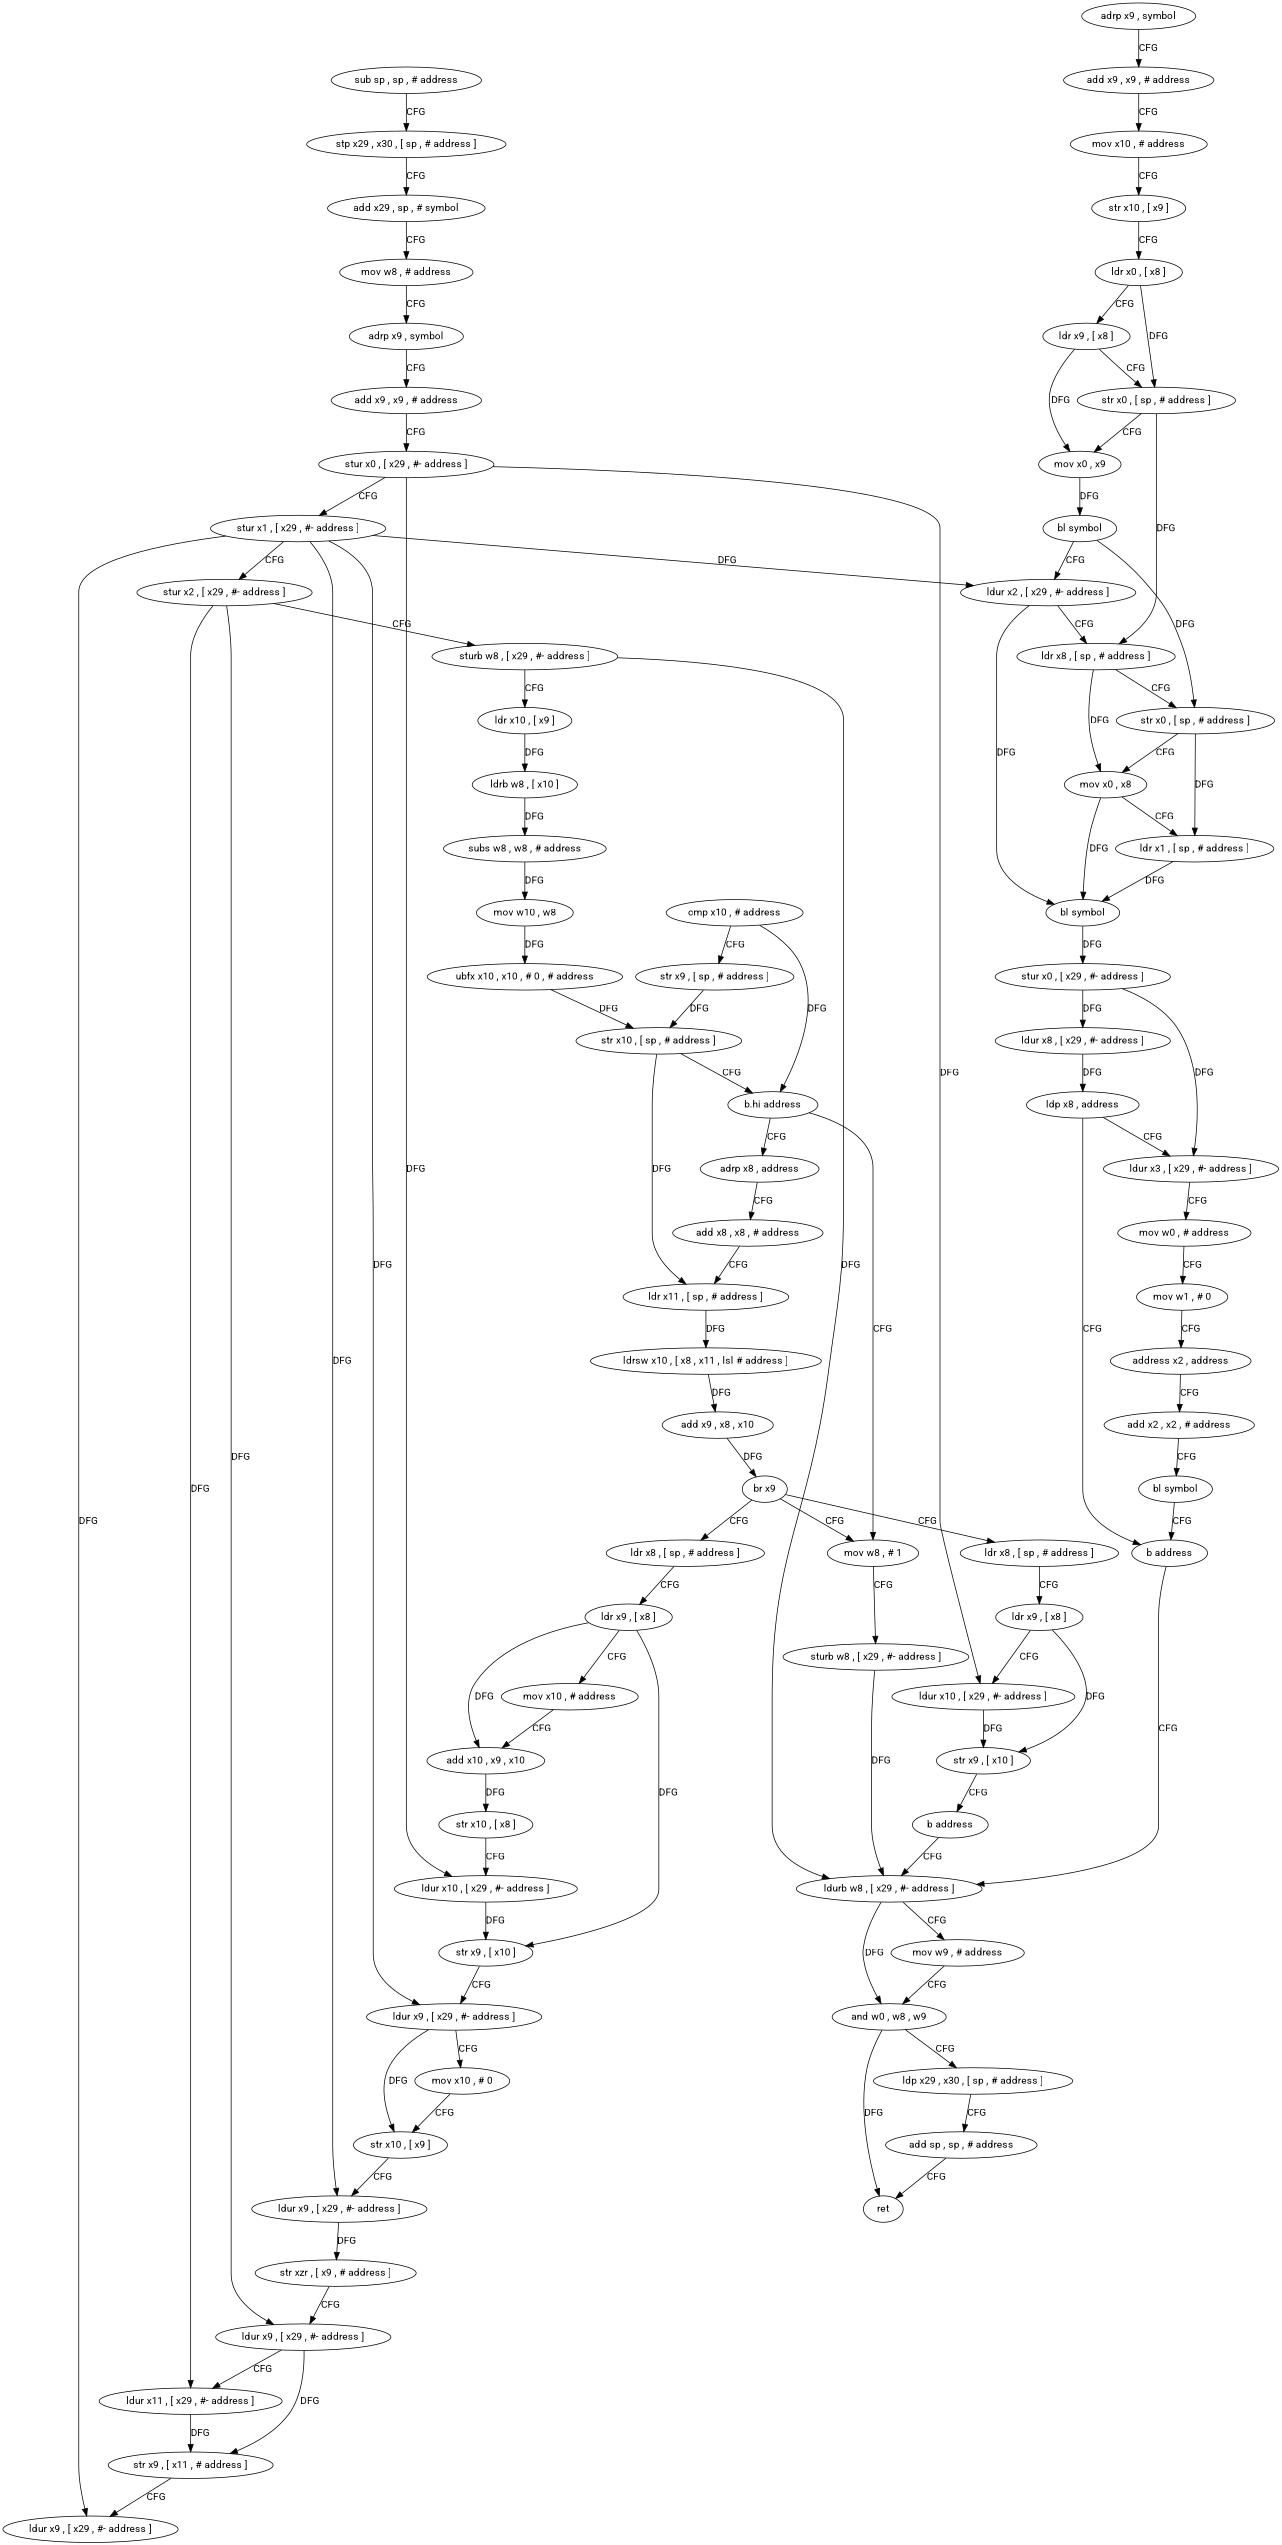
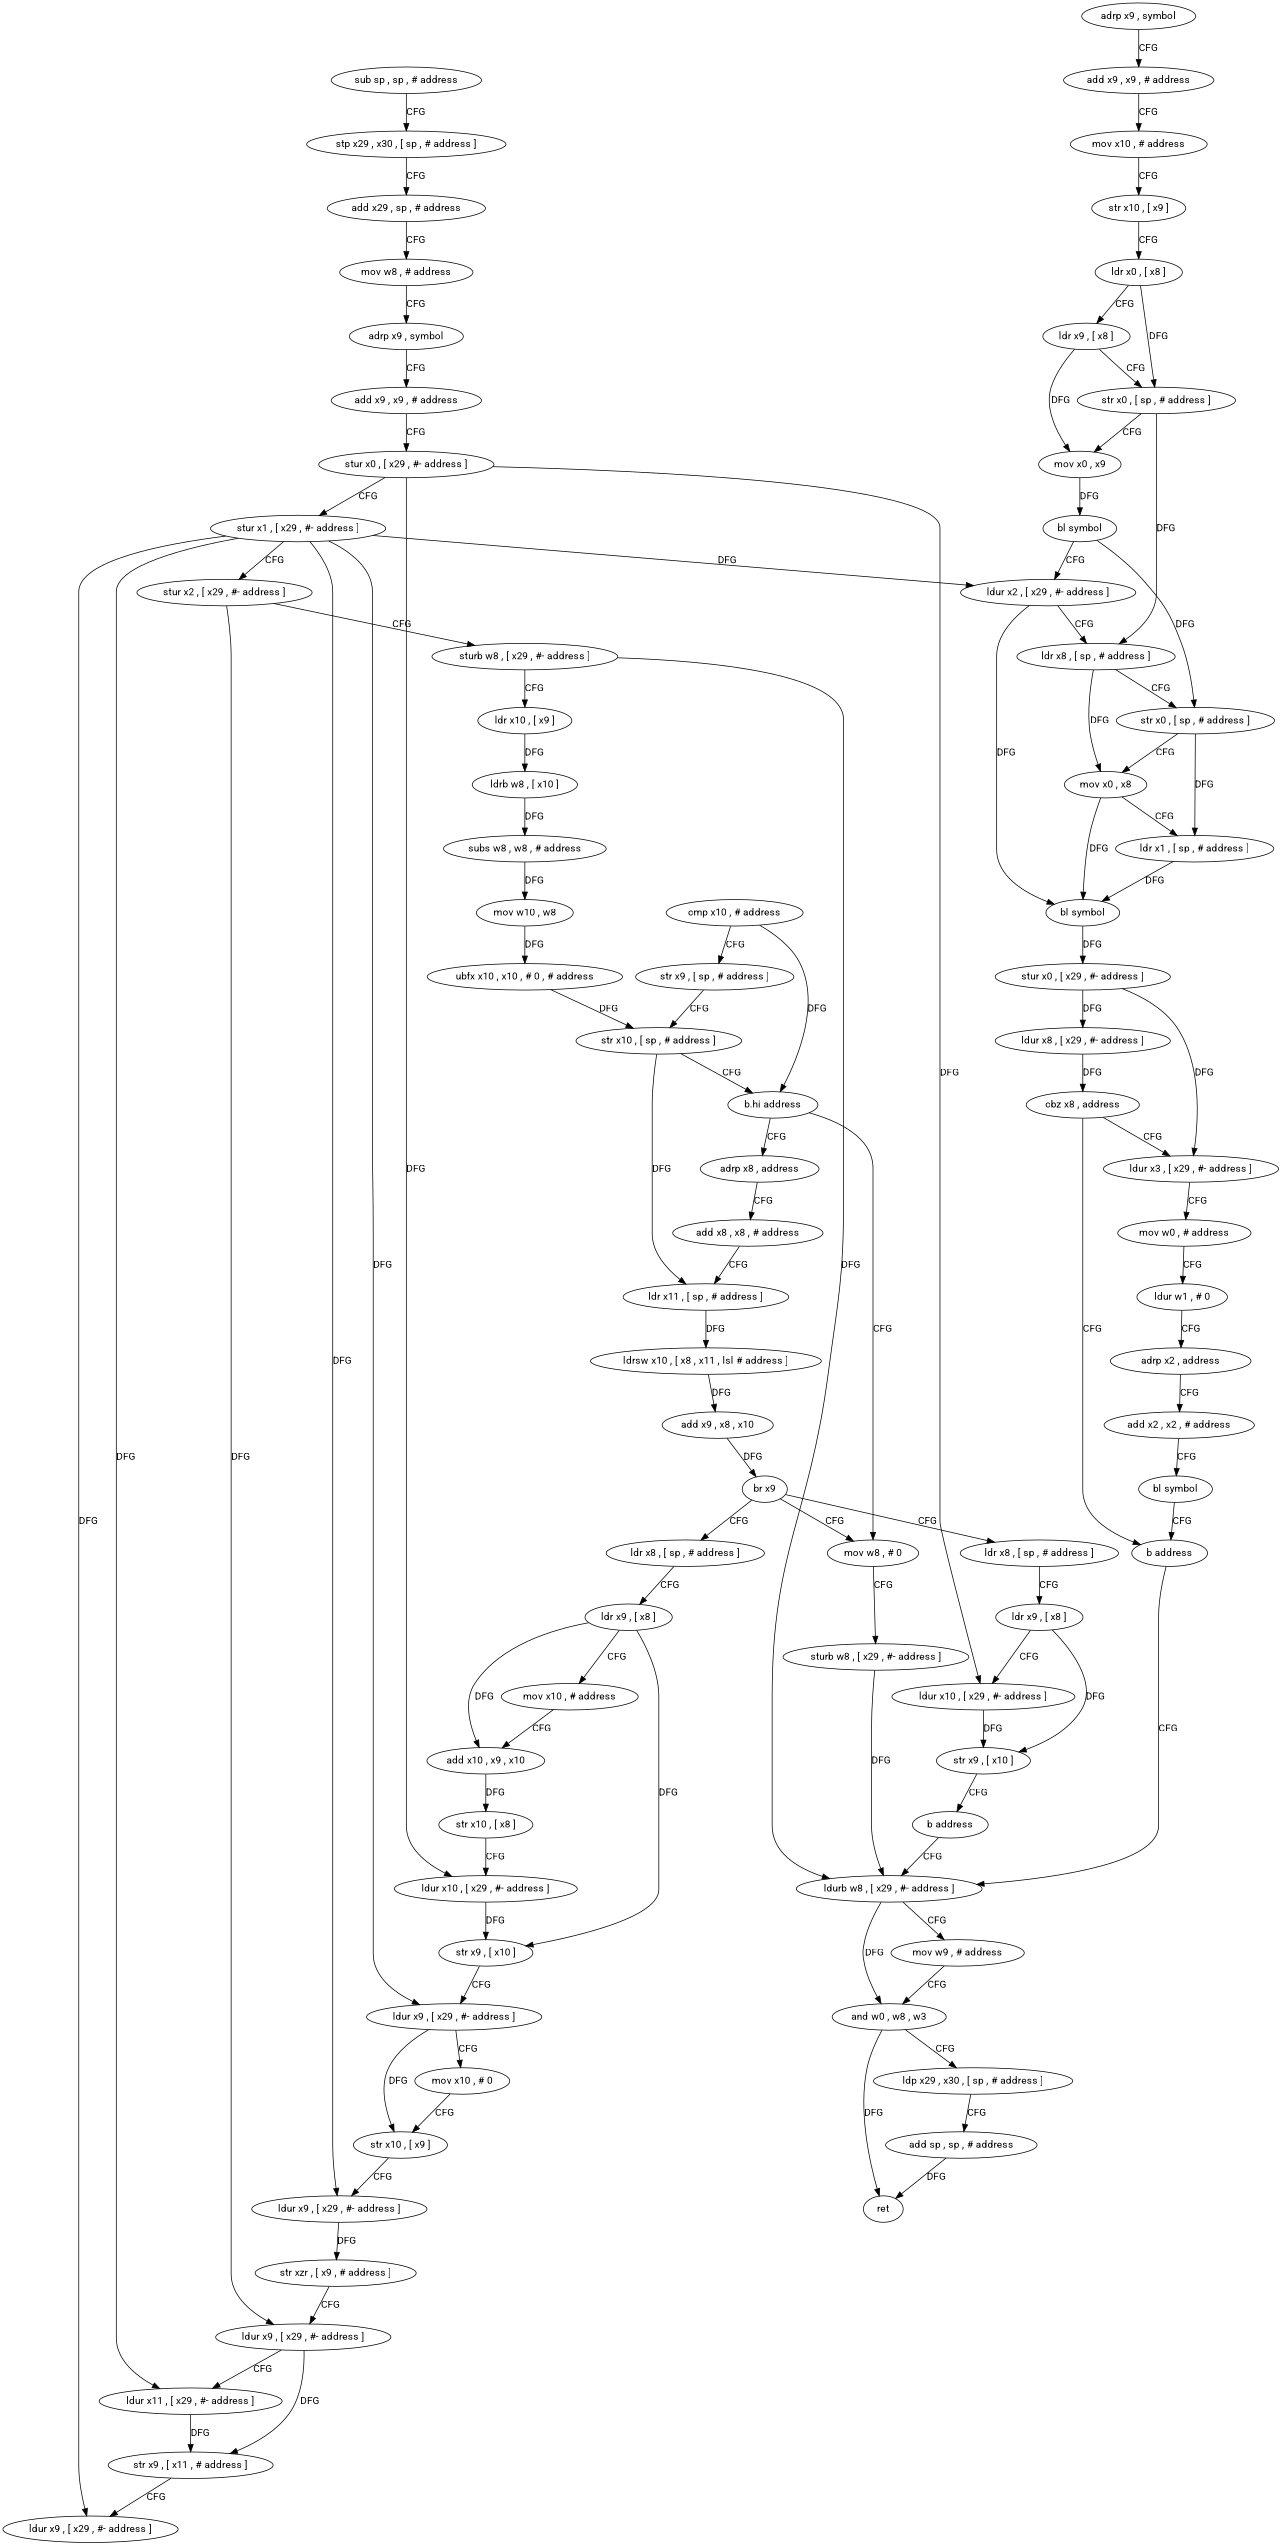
node "add x29 , sp , # symbol": label "add x29 , sp , # symbol" -> "add x29 , sp , # address"
edge "str x9 , [ sp , # address ]" -> "str x10 , [ sp , # address ]": label "DFG" -> "CFG"
node "ldp x8 , address": label "ldp x8 , address" -> "cbz x8 , address"
node "mov w1 , # 0": label "mov w1 , # 0" -> "ldur w1 , # 0"
node "address x2 , address": label "address x2 , address" -> "adrp x2 , address"
edge "stur x2 , [ x29 , #- address ]" -> "ldur x11 , [ x29 , #- address ]": now "stur x1 , [ x29 , #- address ]" -> "ldur x11 , [ x29 , #- address ]"
node "mov w8 , # 1": label "mov w8 , # 1" -> "mov w8 , # 0"
node "and w0 , w8 , w9": label "and w0 , w8 , w9" -> "and w0 , w8 , w3"
edge "add sp , sp , # address" -> "ret": label "CFG" -> "DFG"
